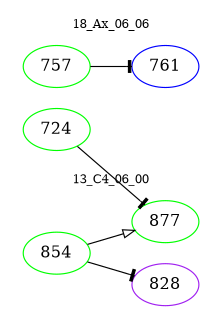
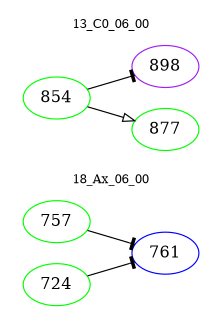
cluster "18_Ax_06_06": label "18_Ax_06_06" -> "18_Ax_06_00"
edge "724" -> "877": now "724" -> "761"
cluster "13_C4_06_00": label "13_C4_06_00" -> "13_C0_06_00"
node "828": label "828" -> "898"
